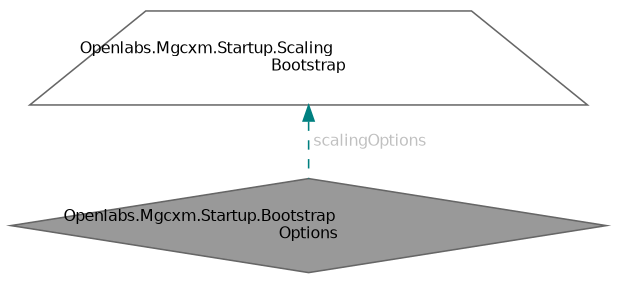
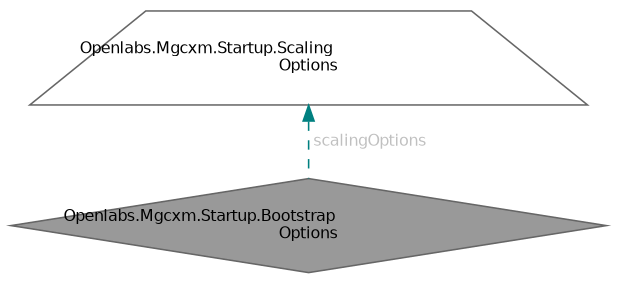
node "Openlabs.Mgcxm.Startup.Scaling Bootstrap": label "Openlabs.Mgcxm.Startup.Scaling Bootstrap" -> "Openlabs.Mgcxm.Startup.Scaling Options"
